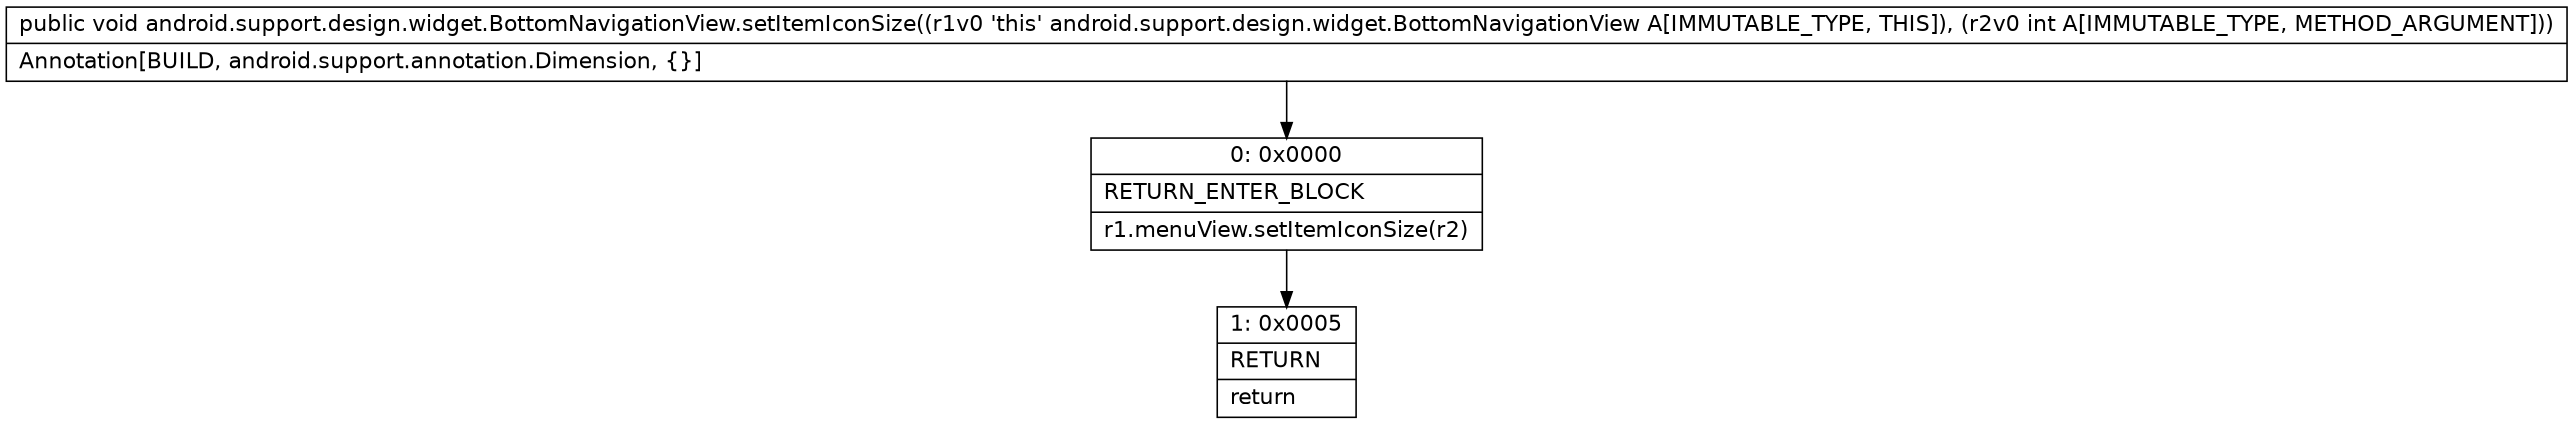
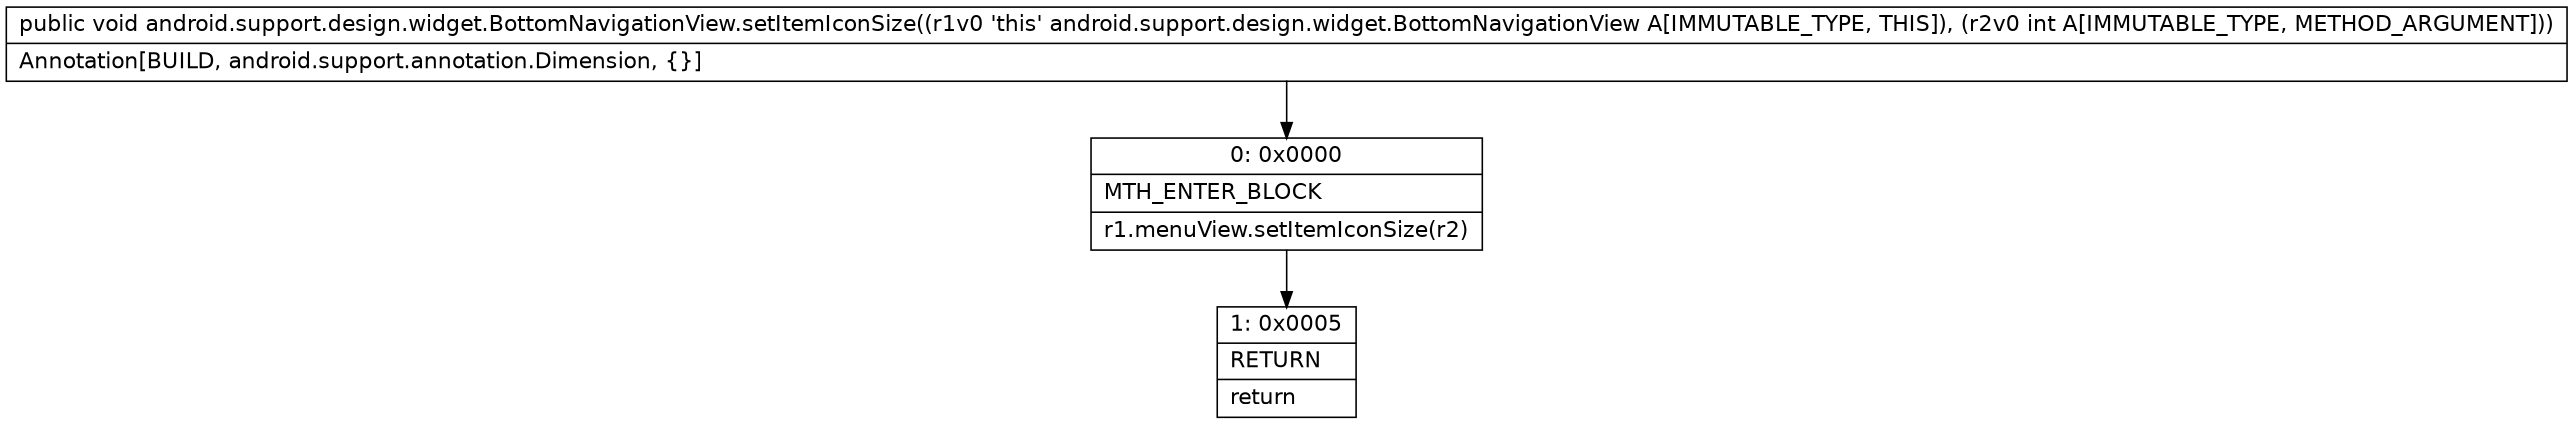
node "0: 0x0000": text "RETURN_ENTER_BLOCK" -> "MTH_ENTER_BLOCK"
